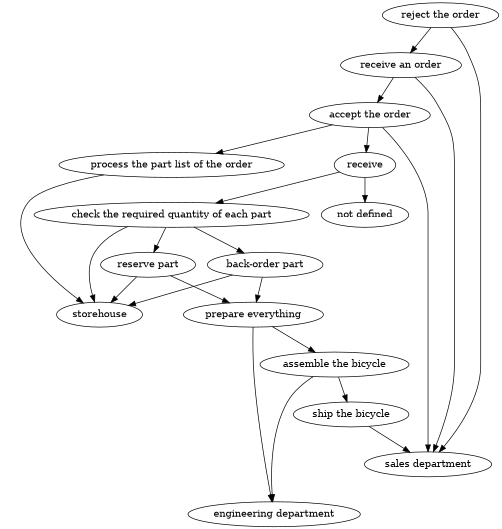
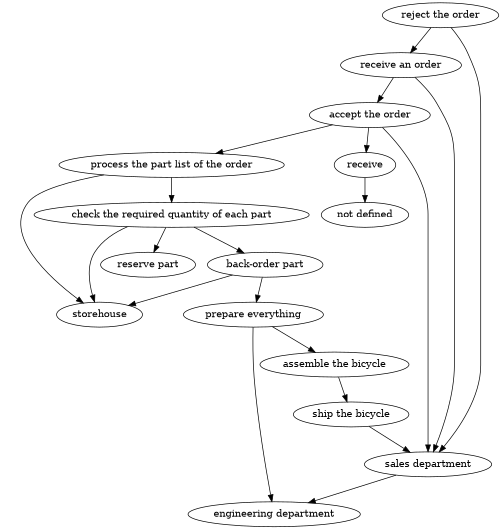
edge "receive" -> "check the required quantity of each part": now "process the part list of the order" -> "check the required quantity of each part"
edge "reserve part" -> "storehouse": removed
edge "reserve part" -> "prepare everything": removed
edge "assemble the bicycle" -> "engineering department": now "sales department" -> "engineering department"
